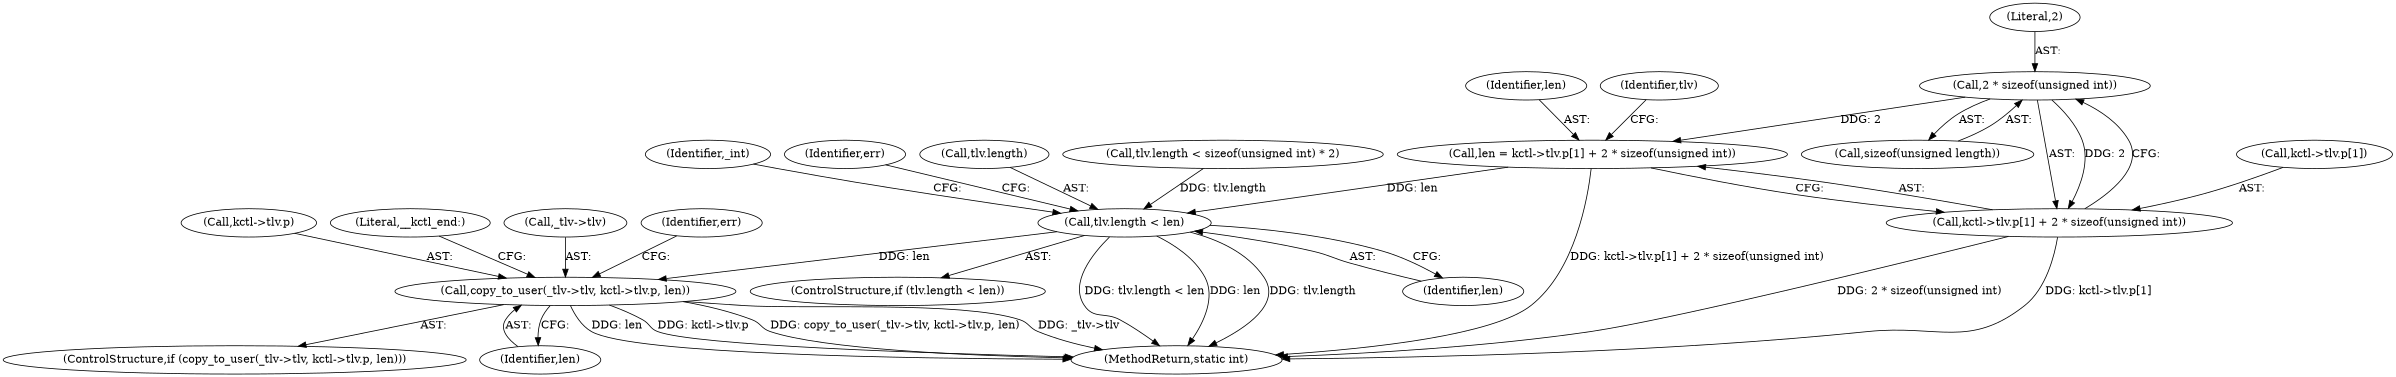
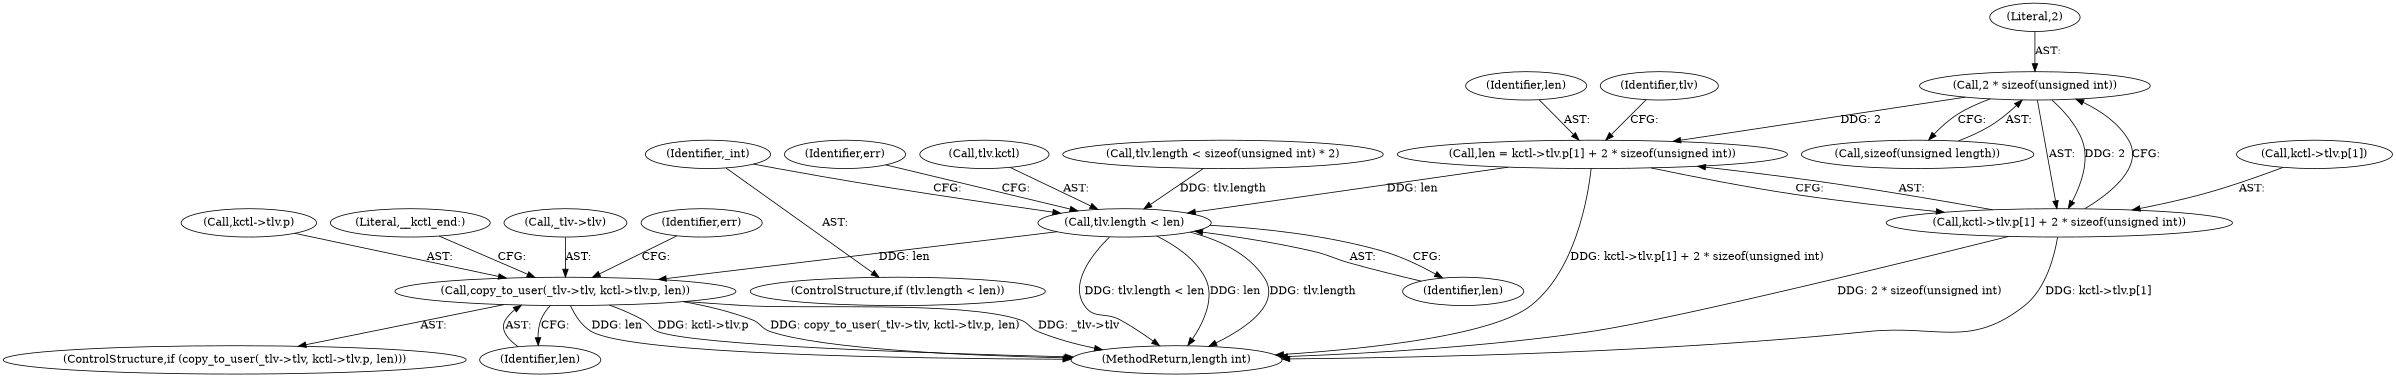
edge "(Call,2 * sizeof(unsigned int))" -> "(Call,sizeof(unsigned length))": label "AST: " -> "CFG: "
node "(Call,tlv.length)": label "(Call,tlv.length)" -> "(Call,tlv.kctl)"
edge "(Call,tlv.length < len)" -> "(ControlStructure,if (tlv.length < len))": now "(Identifier,_int)" -> "(ControlStructure,if (tlv.length < len))"
node "(MethodReturn,static int)": label "(MethodReturn,static int)" -> "(MethodReturn,length int)"
